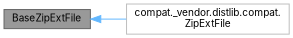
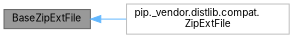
node "compat._vendor.distlib.compat. ZipExtFile": label "compat._vendor.distlib.compat. ZipExtFile" -> "pip._vendor.distlib.compat. ZipExtFile"
